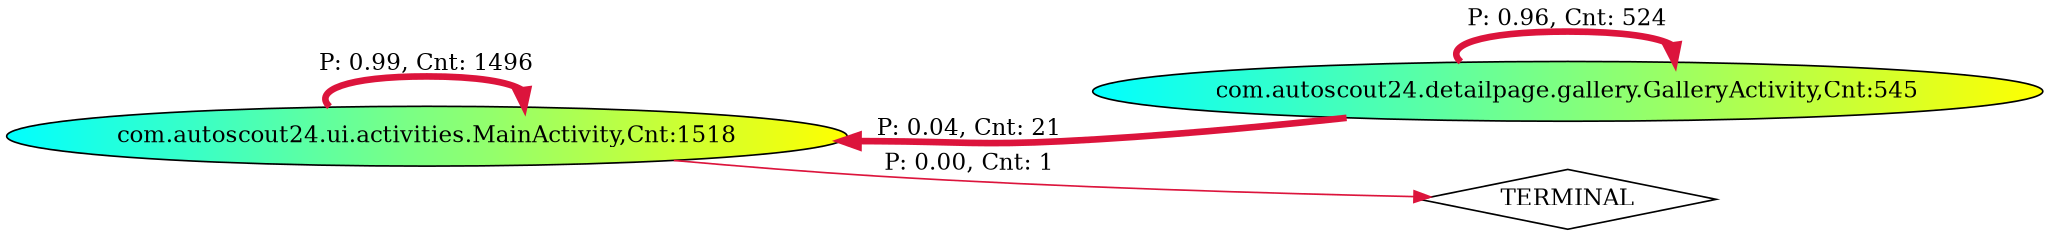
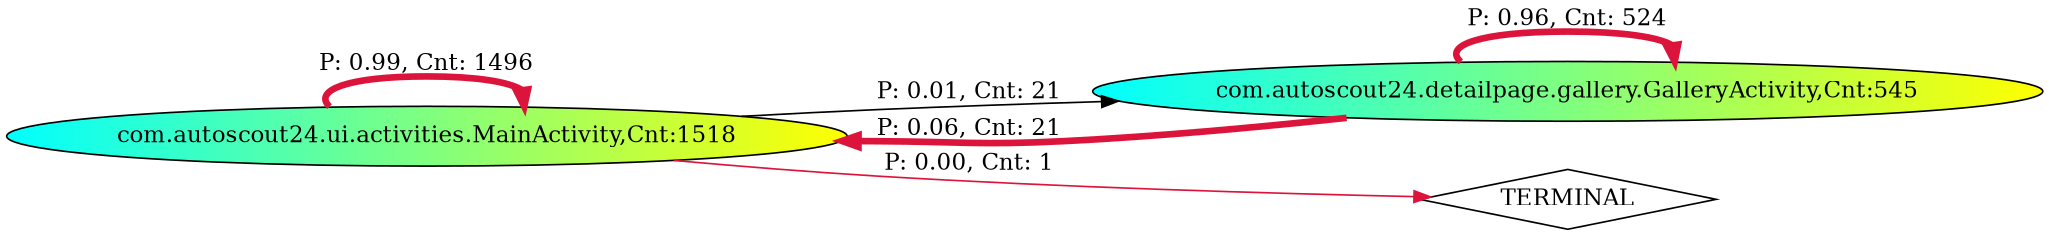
edge "com.autoscout24.ui.activities.MainActivity,Cnt:1518" -> "com.autoscout24.detailpage.gallery.GalleryActivity,Cnt:545": added, label "P: 0.01, Cnt: 21"
edge "com.autoscout24.detailpage.gallery.GalleryActivity,Cnt:545" -> "com.autoscout24.ui.activities.MainActivity,Cnt:1518": label "P: 0.04, Cnt: 21" -> "P: 0.06, Cnt: 21"
